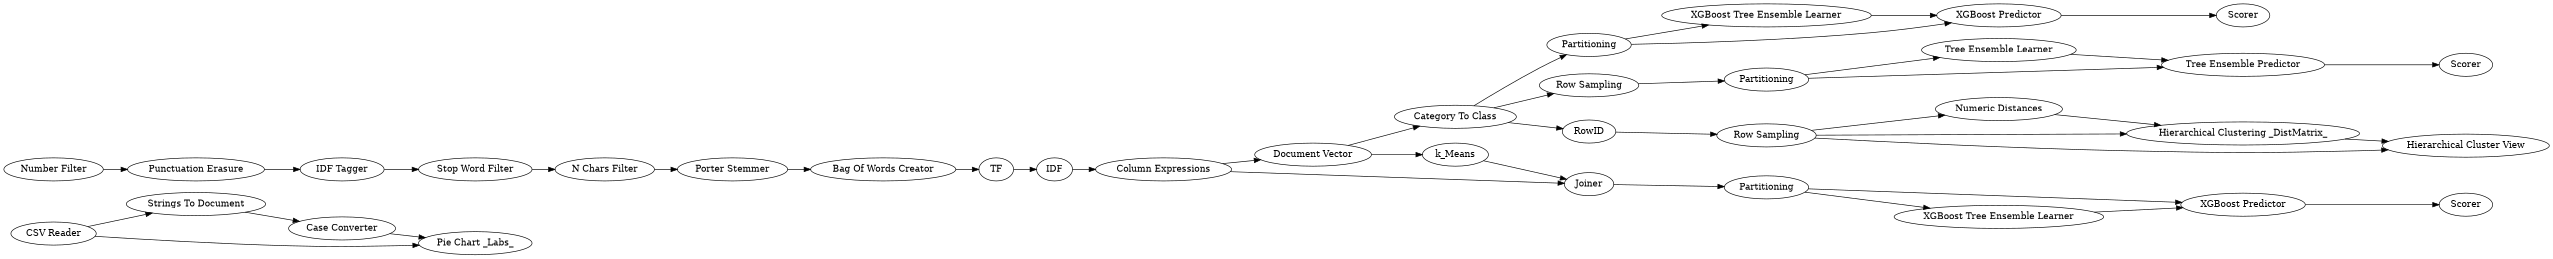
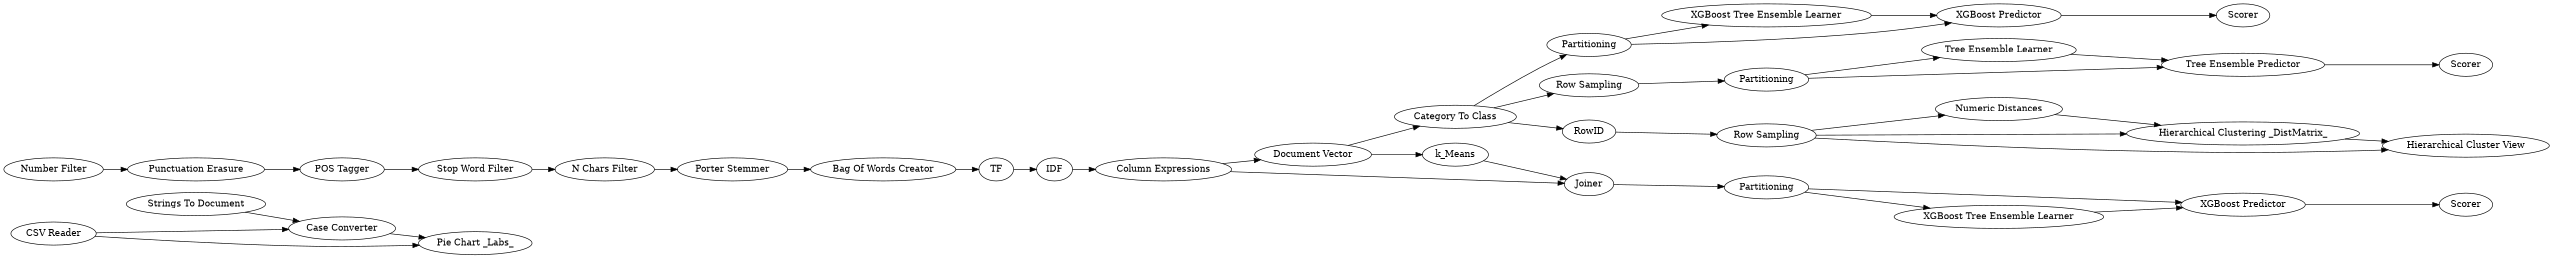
node "IDF Tagger": label "IDF Tagger" -> "POS Tagger"
edge "CSV Reader" -> "Strings To Document": now "CSV Reader" -> "Case Converter"
